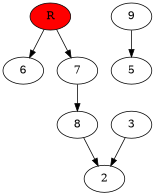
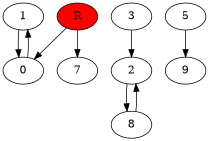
node "1": added
edge "9" -> "5": reversed
node "6": label "6" -> "0"
edge "7" -> "8": now "2" -> "8"
